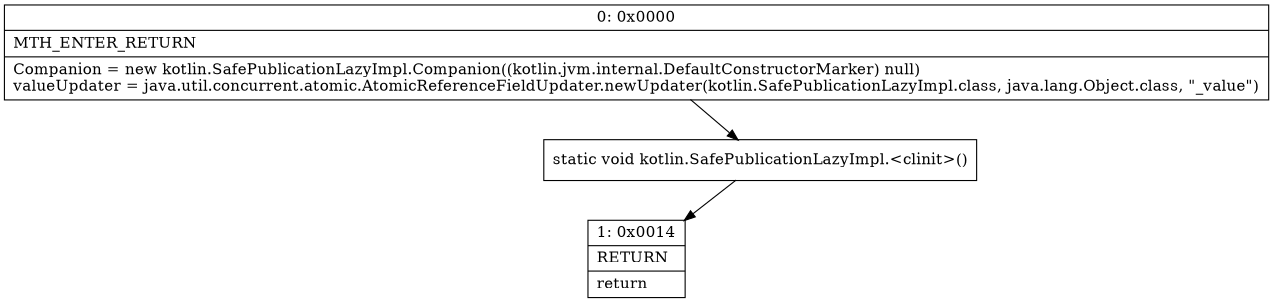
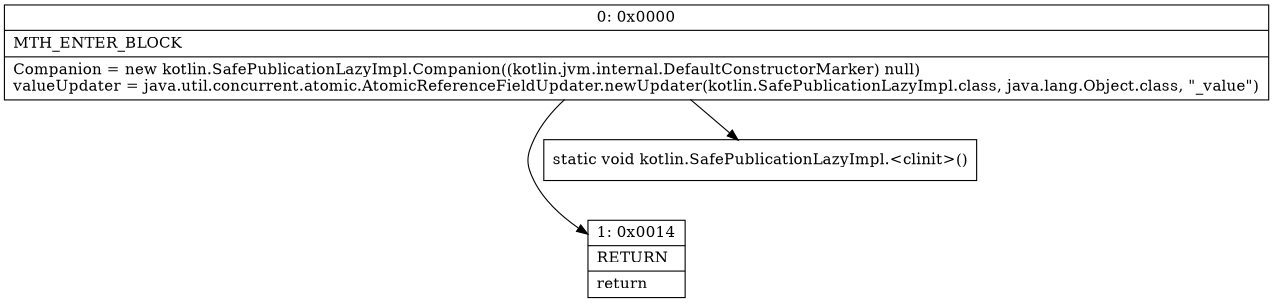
node "0: 0x0000": text "MTH_ENTER_RETURN" -> "MTH_ENTER_BLOCK"
edge "static void kotlin.SafePublicationLazyImpl.<clinit>()" -> "1: 0x0014": now "0: 0x0000" -> "1: 0x0014"
